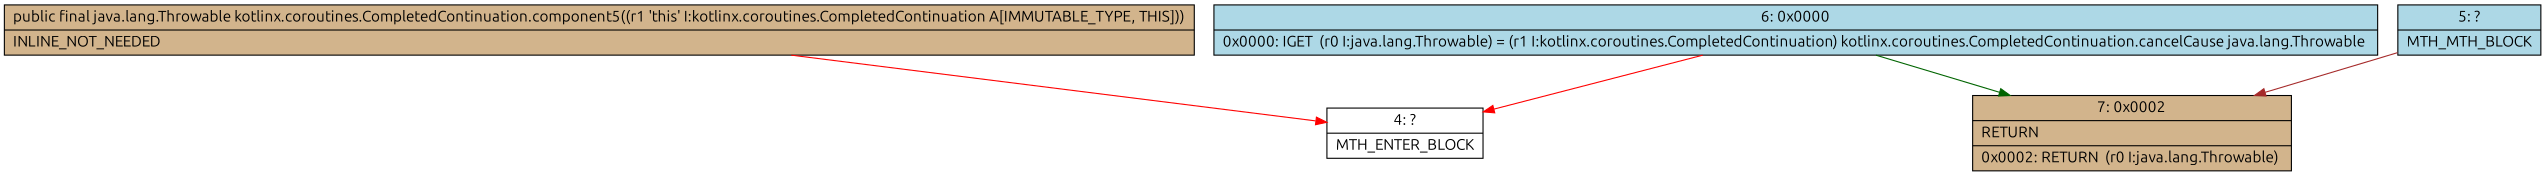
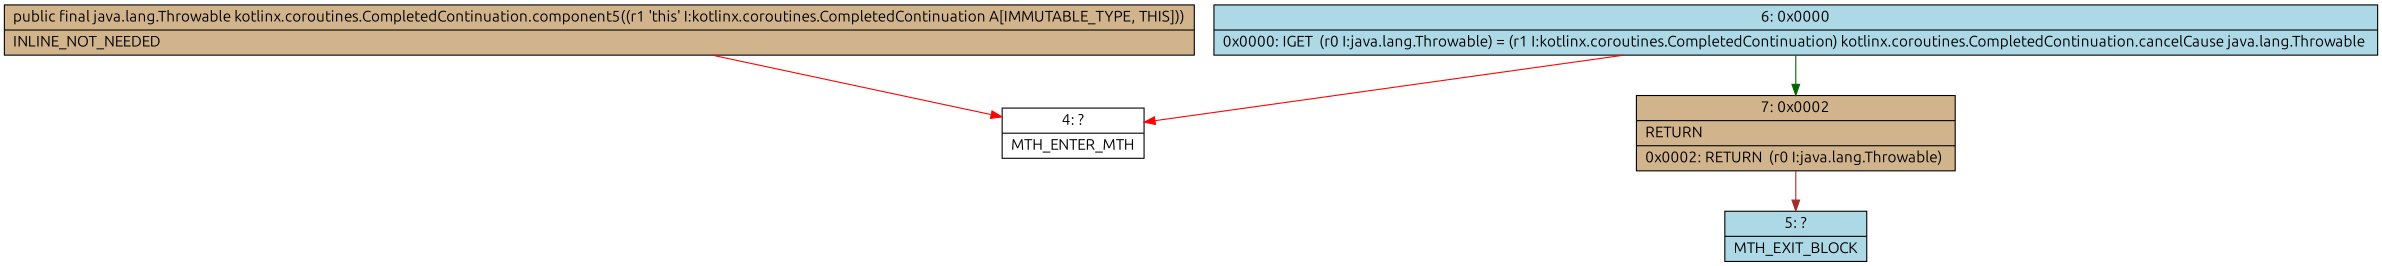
node "5: ?": text "MTH_MTH_BLOCK" -> "MTH_EXIT_BLOCK"
edge "5: ?" -> "7: 0x0002": reversed
node "4: ?": text "MTH_ENTER_BLOCK" -> "MTH_ENTER_MTH"
